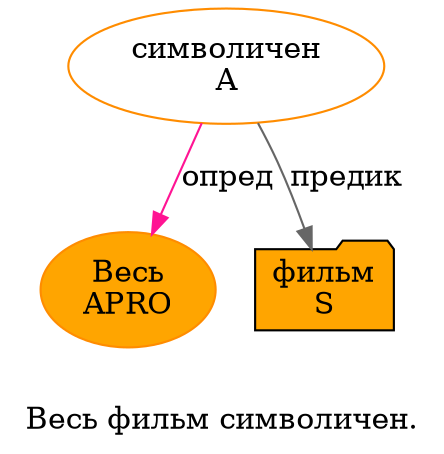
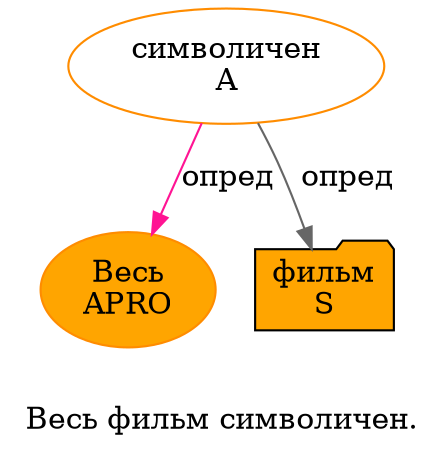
edge "символичен A" -> "фильм S": label "предик" -> "опред"
